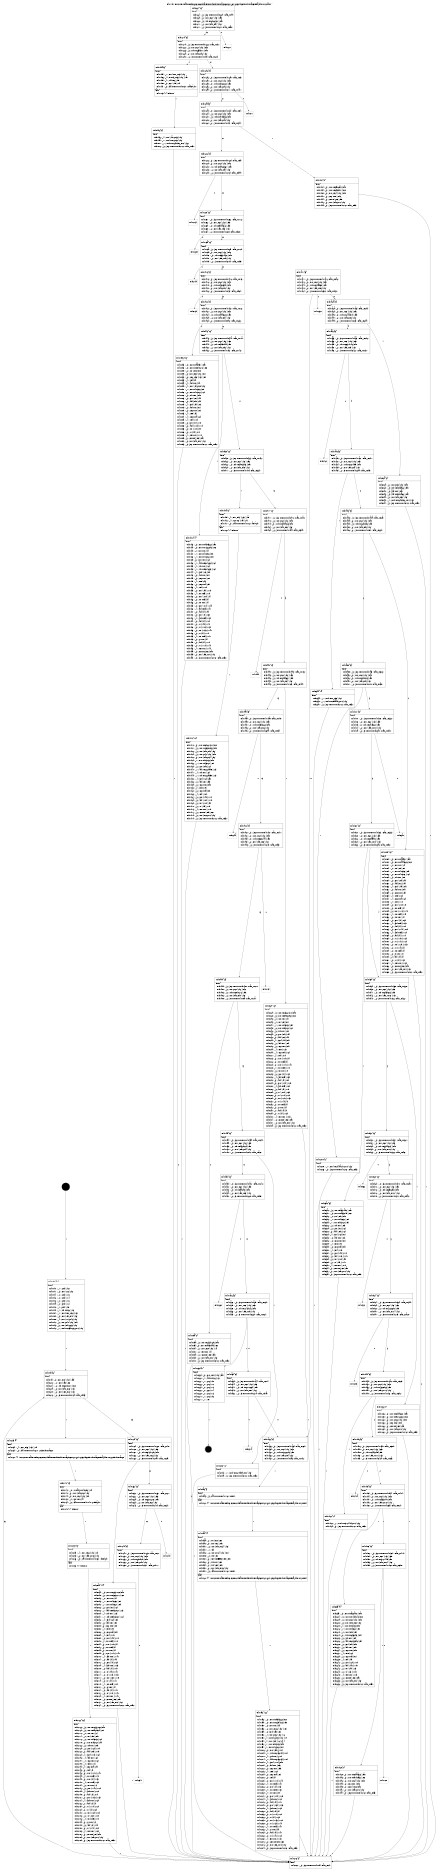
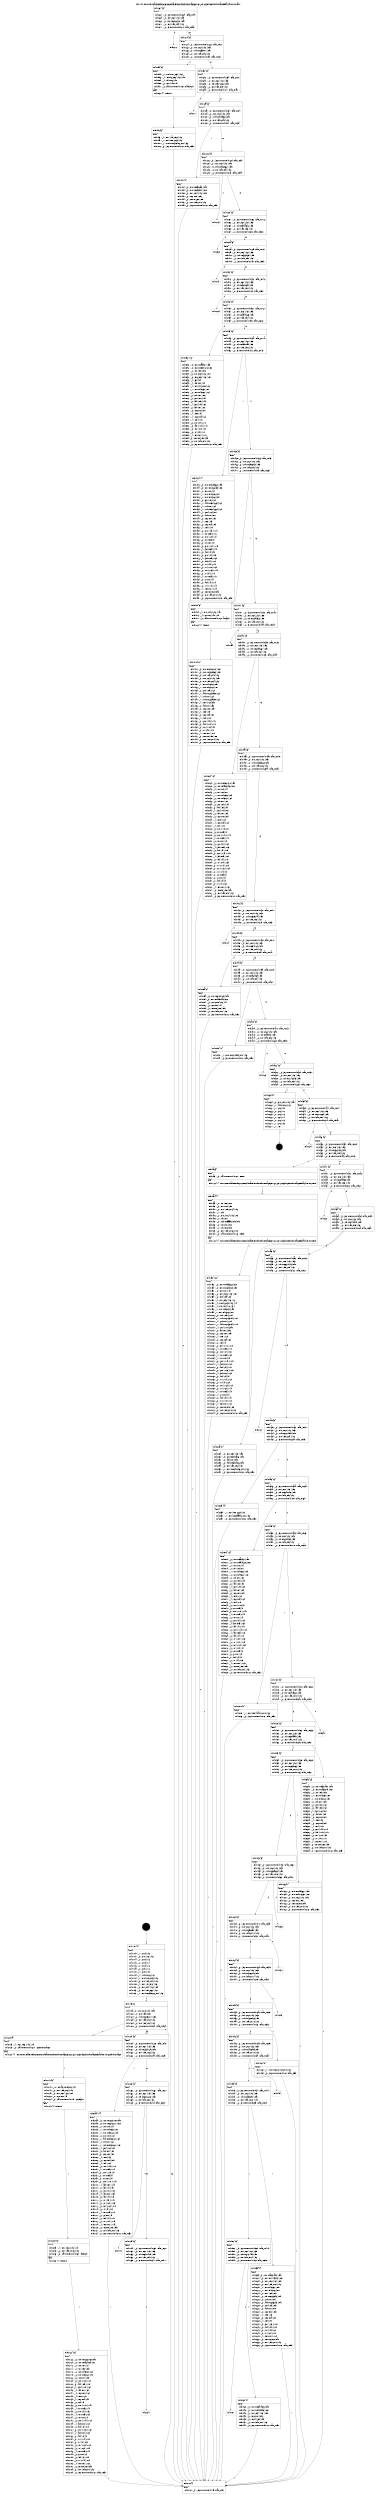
node "0x40269a": removed
edge "0x401a71 [25]" -> "0x401a58 [25]": reversed
